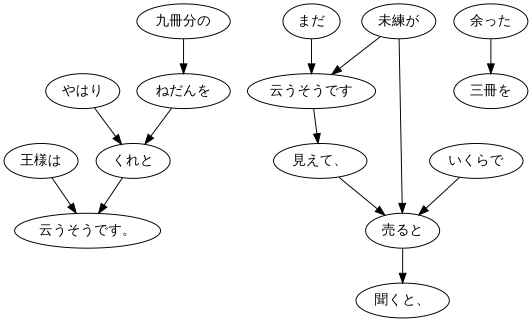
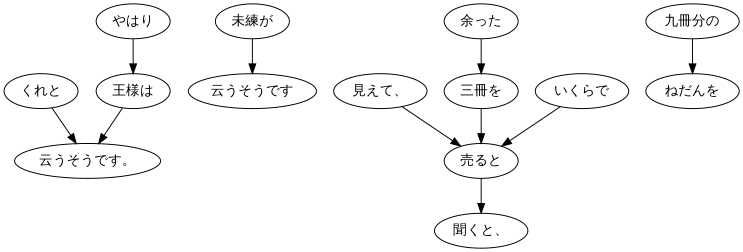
node "まだ": removed
edge "云うそうです" -> "見えて、": removed
edge "未練が" -> "売ると": now "三冊を" -> "売ると"
edge "やはり" -> "くれと": now "やはり" -> "王様は"
edge "ねだんを" -> "くれと": removed
